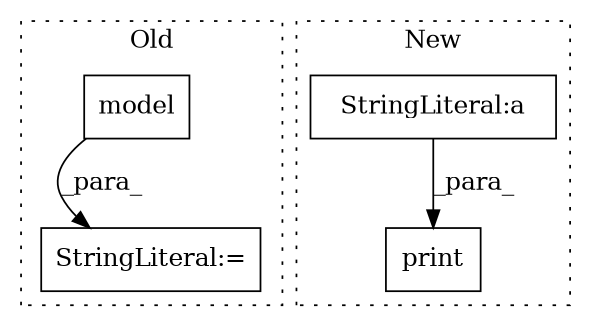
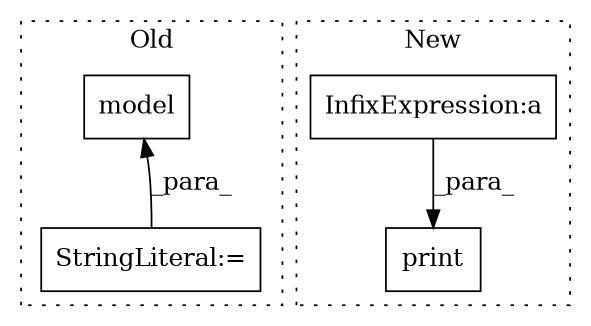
node "StringLiteral:a": label "StringLiteral:a" -> "InfixExpression:a"
edge "model" -> "StringLiteral:=": reversed
